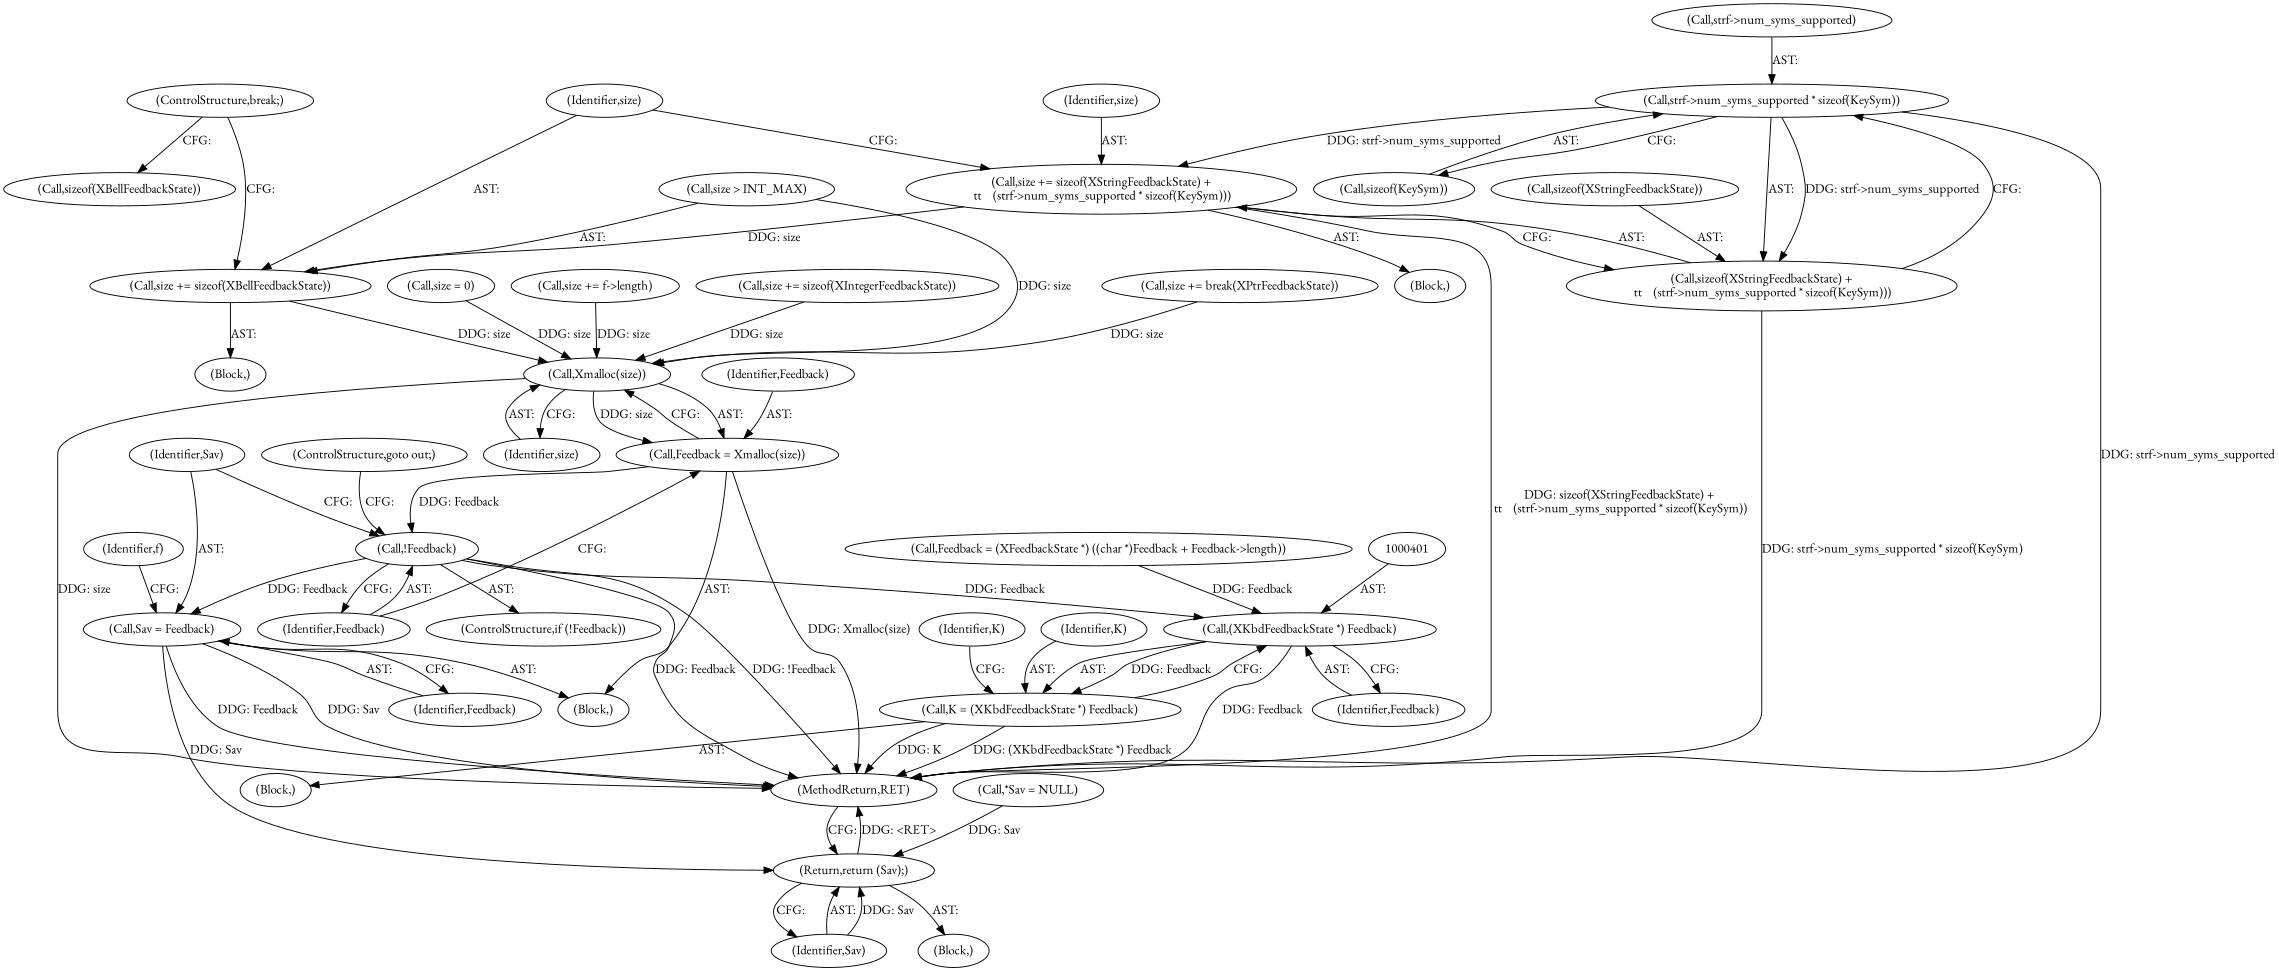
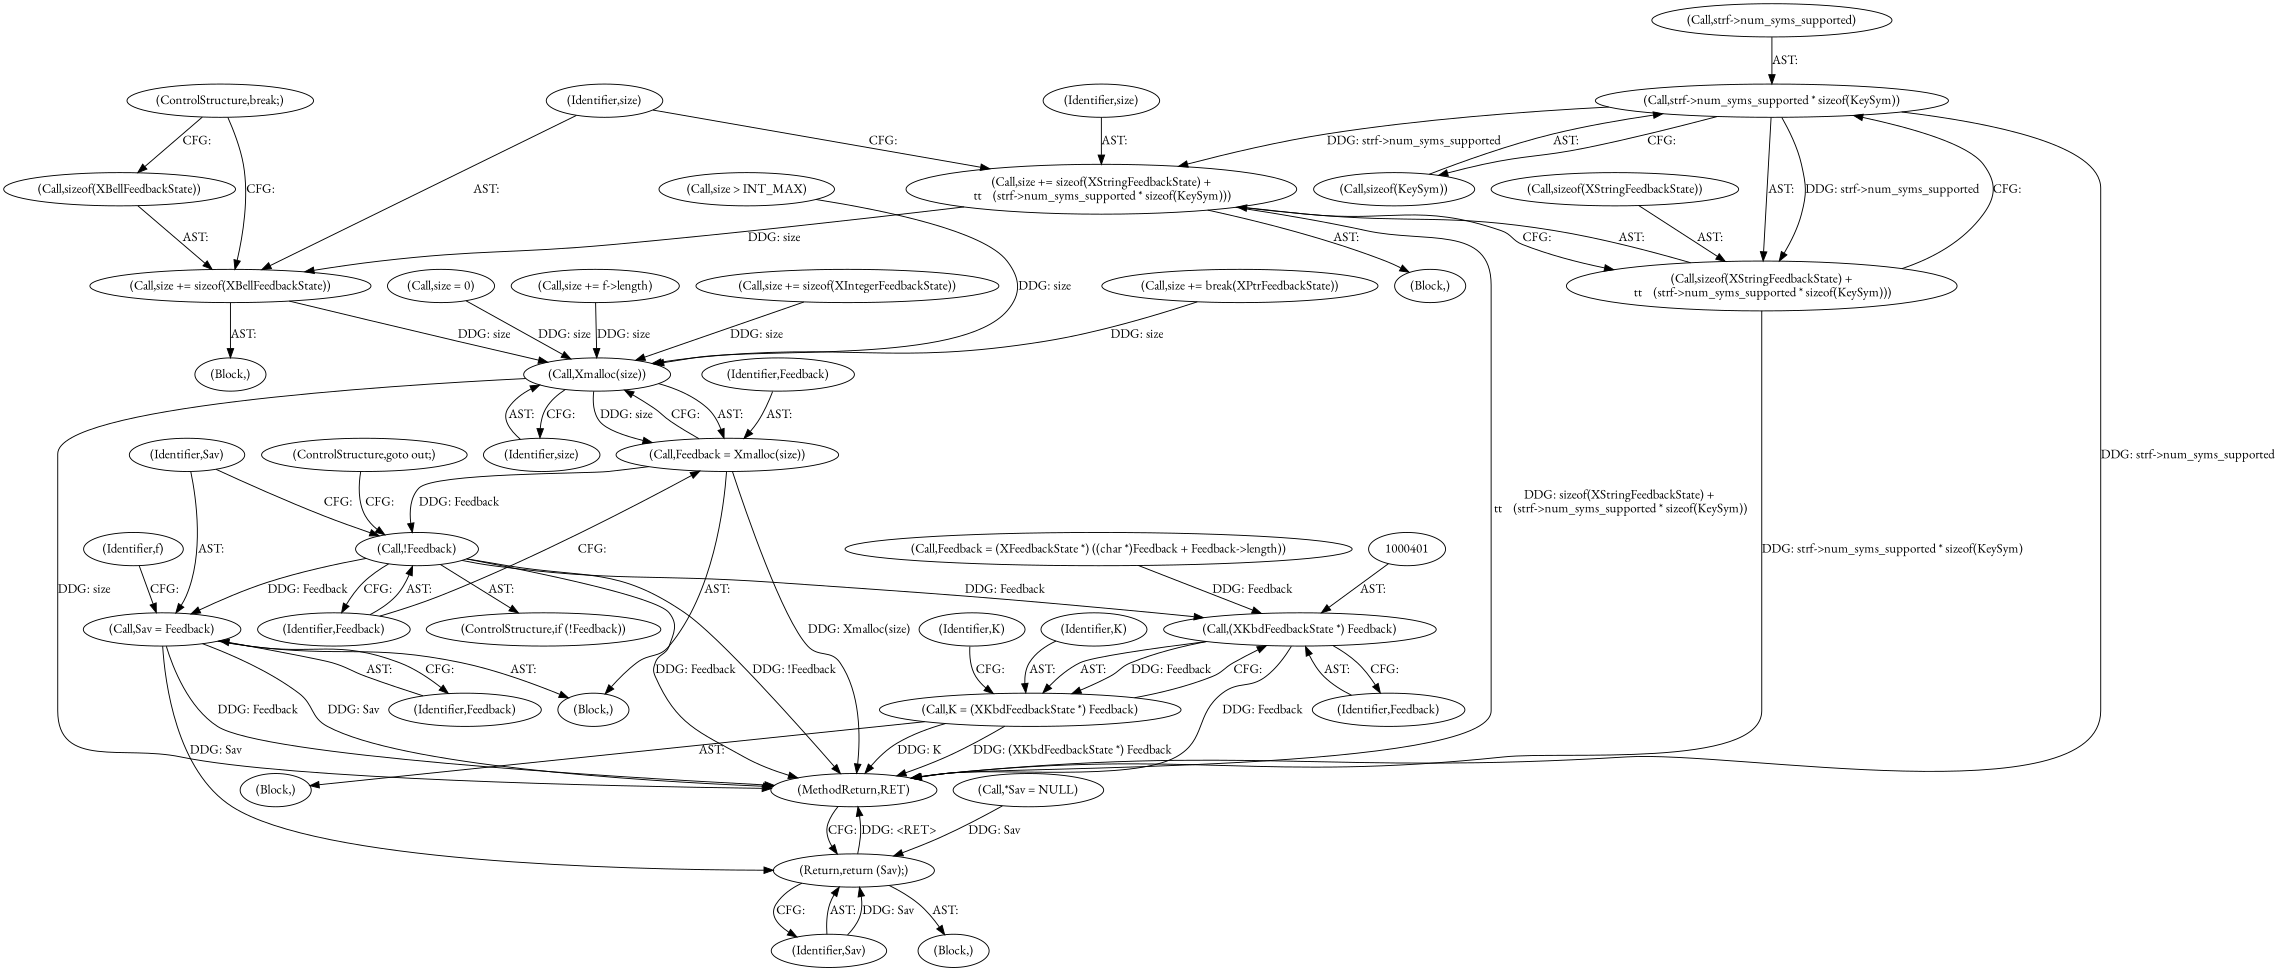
edge "(Call,size > INT_MAX)" -> "(Call,size += sizeof(XBellFeedbackState))": now "(Call,sizeof(XBellFeedbackState))" -> "(Call,size += sizeof(XBellFeedbackState))"
